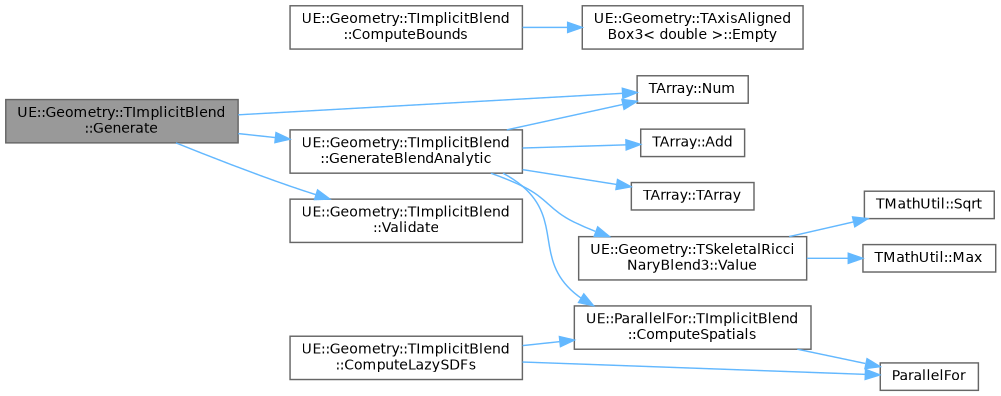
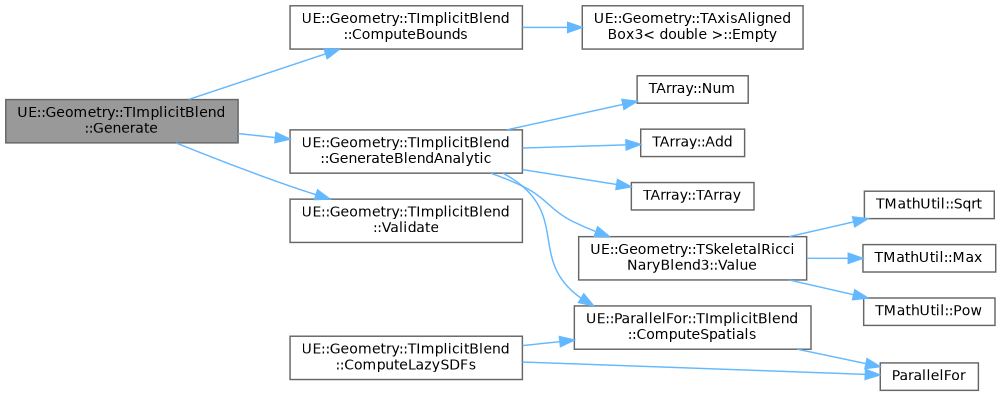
edge "UE::Geometry::TImplicitBlend ::Generate" -> "TArray::Num": now "UE::Geometry::TImplicitBlend ::Generate" -> "UE::Geometry::TImplicitBlend ::ComputeBounds"
node "TMathUtil::Pow": added
